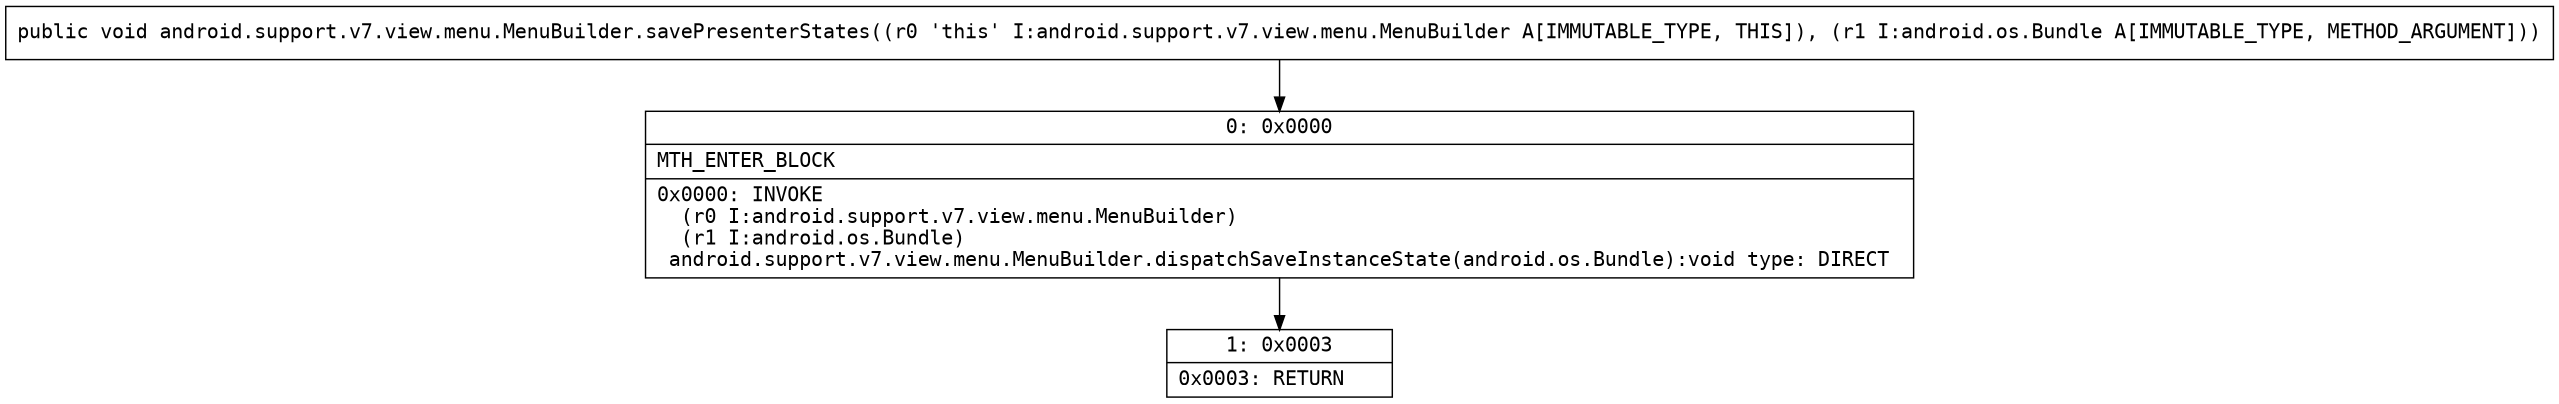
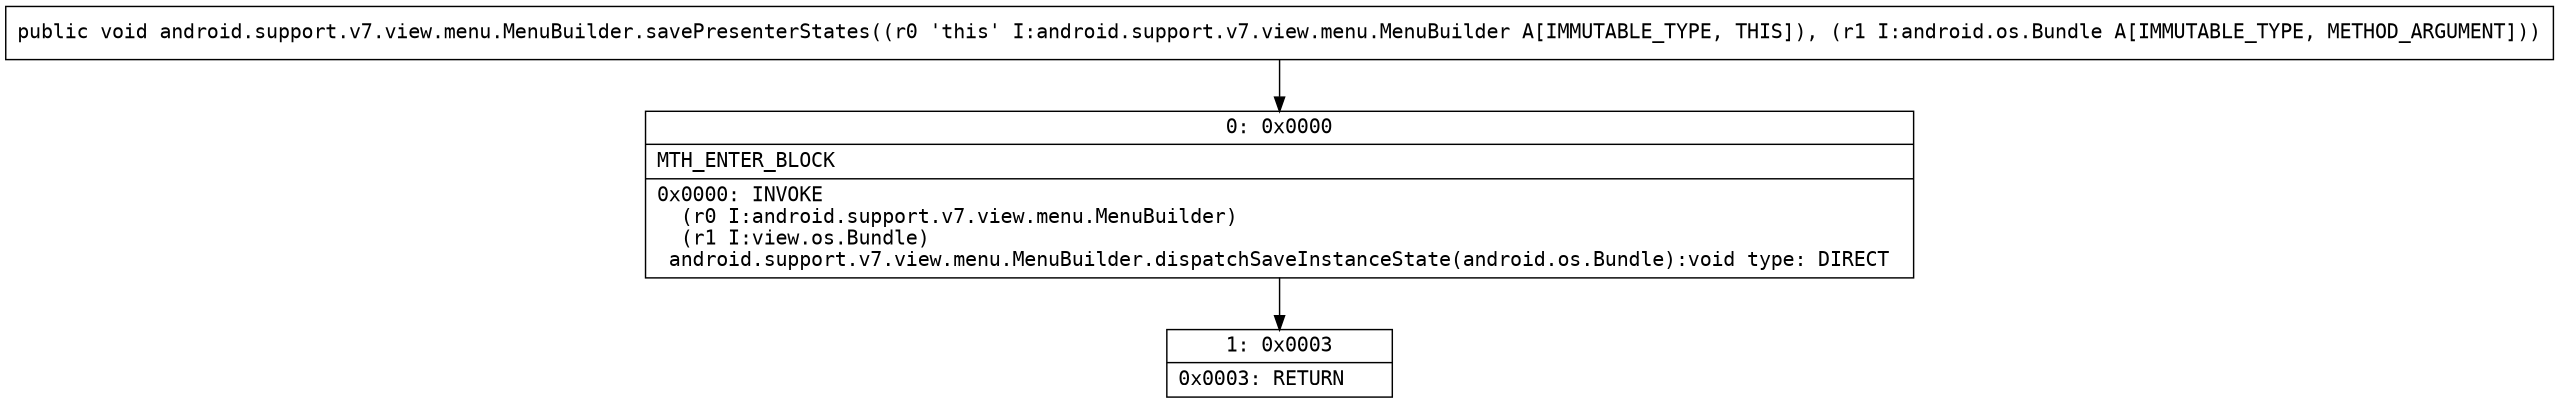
node "0: 0x0000": text "(r1 I:android.os.Bundle)" -> "(r1 I:view.os.Bundle)"
